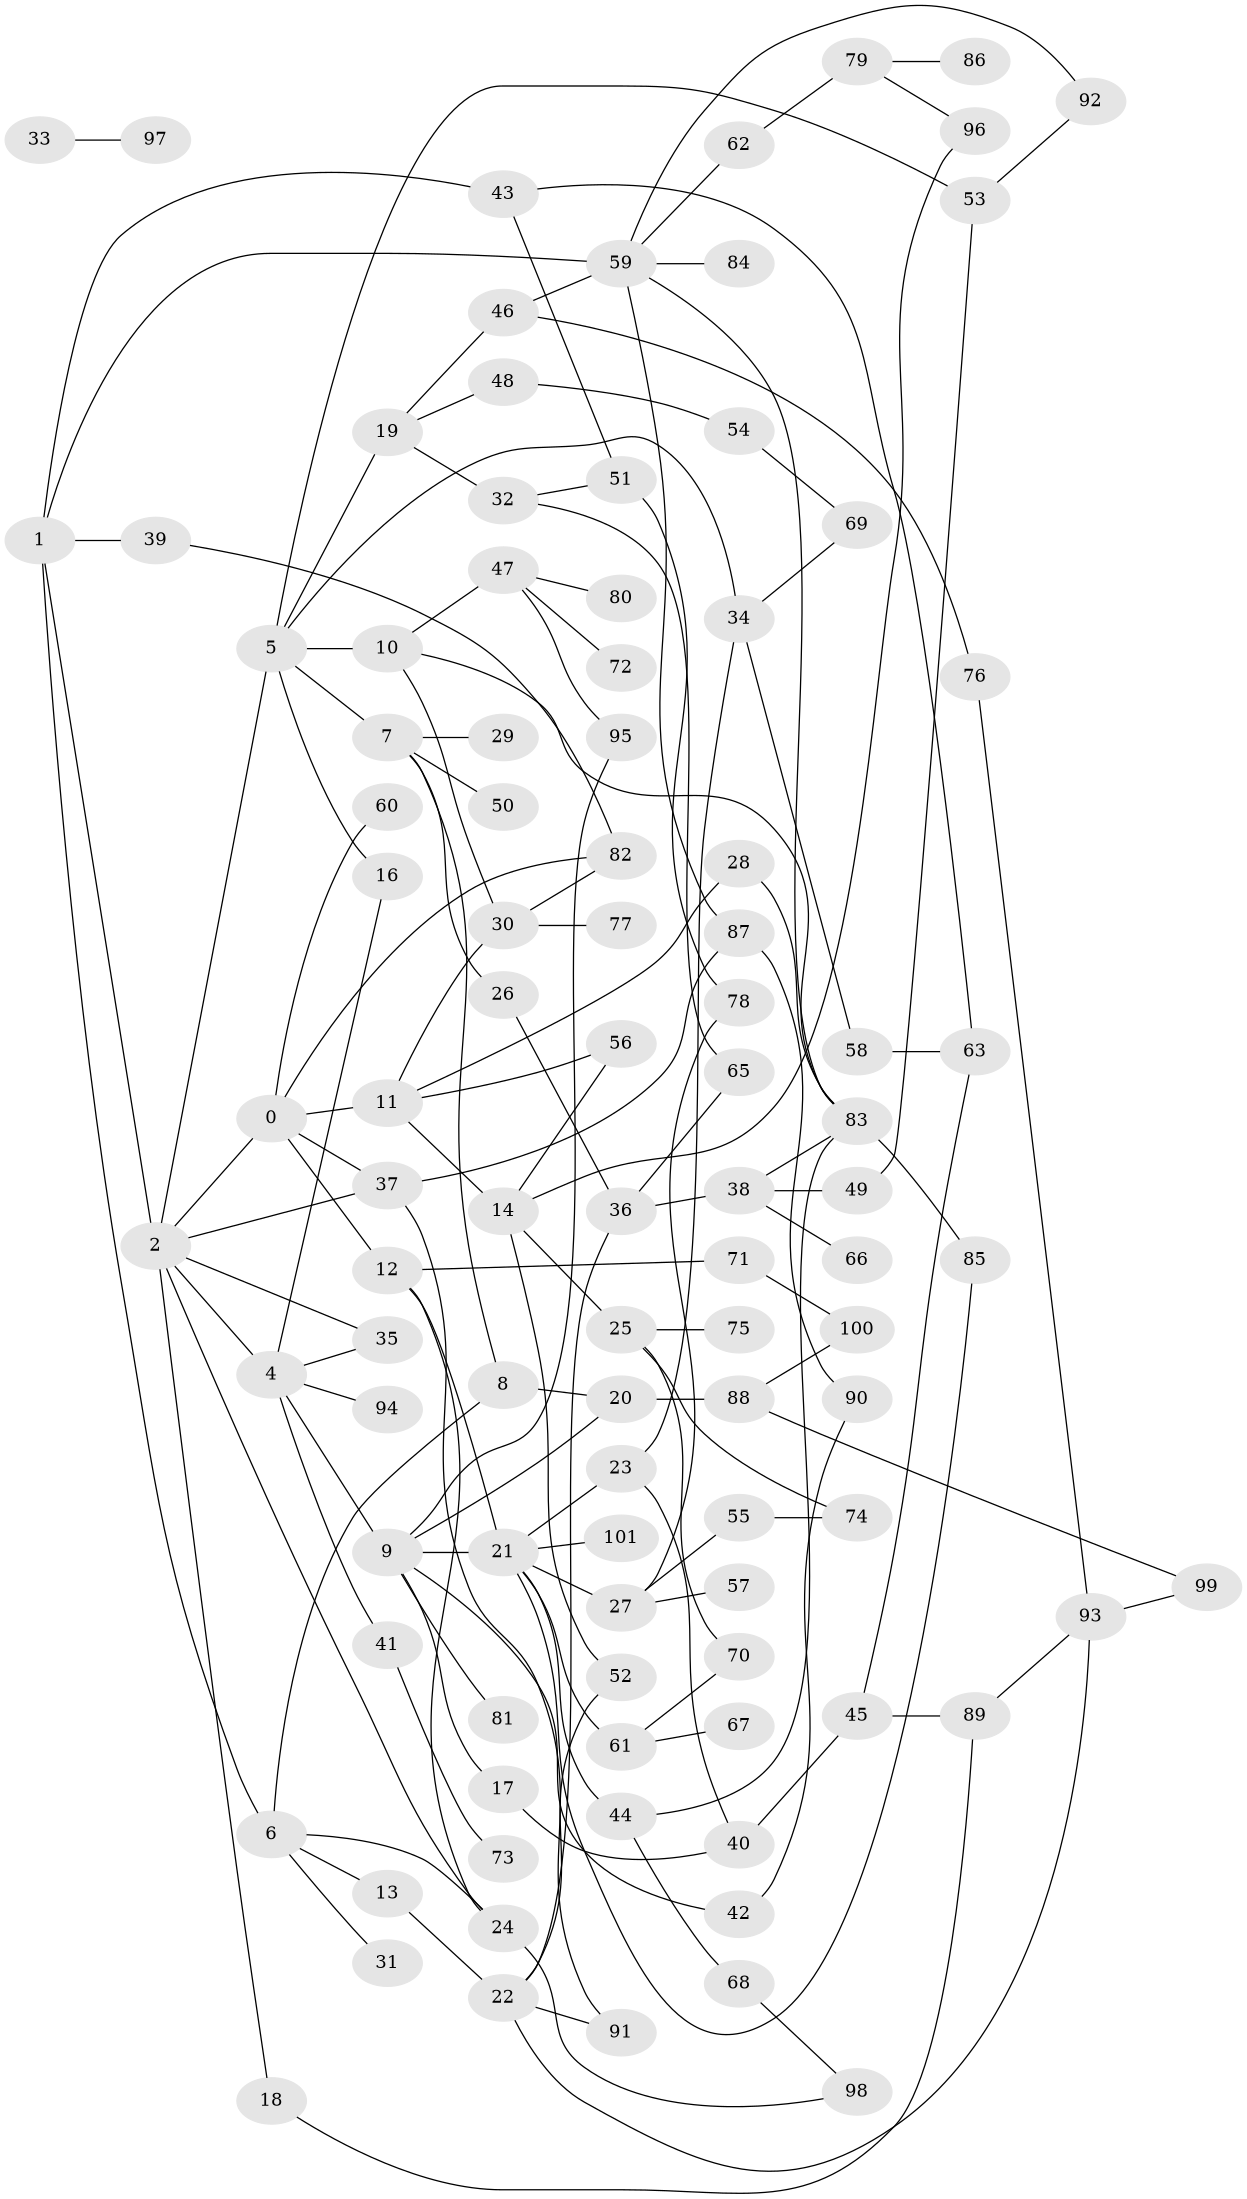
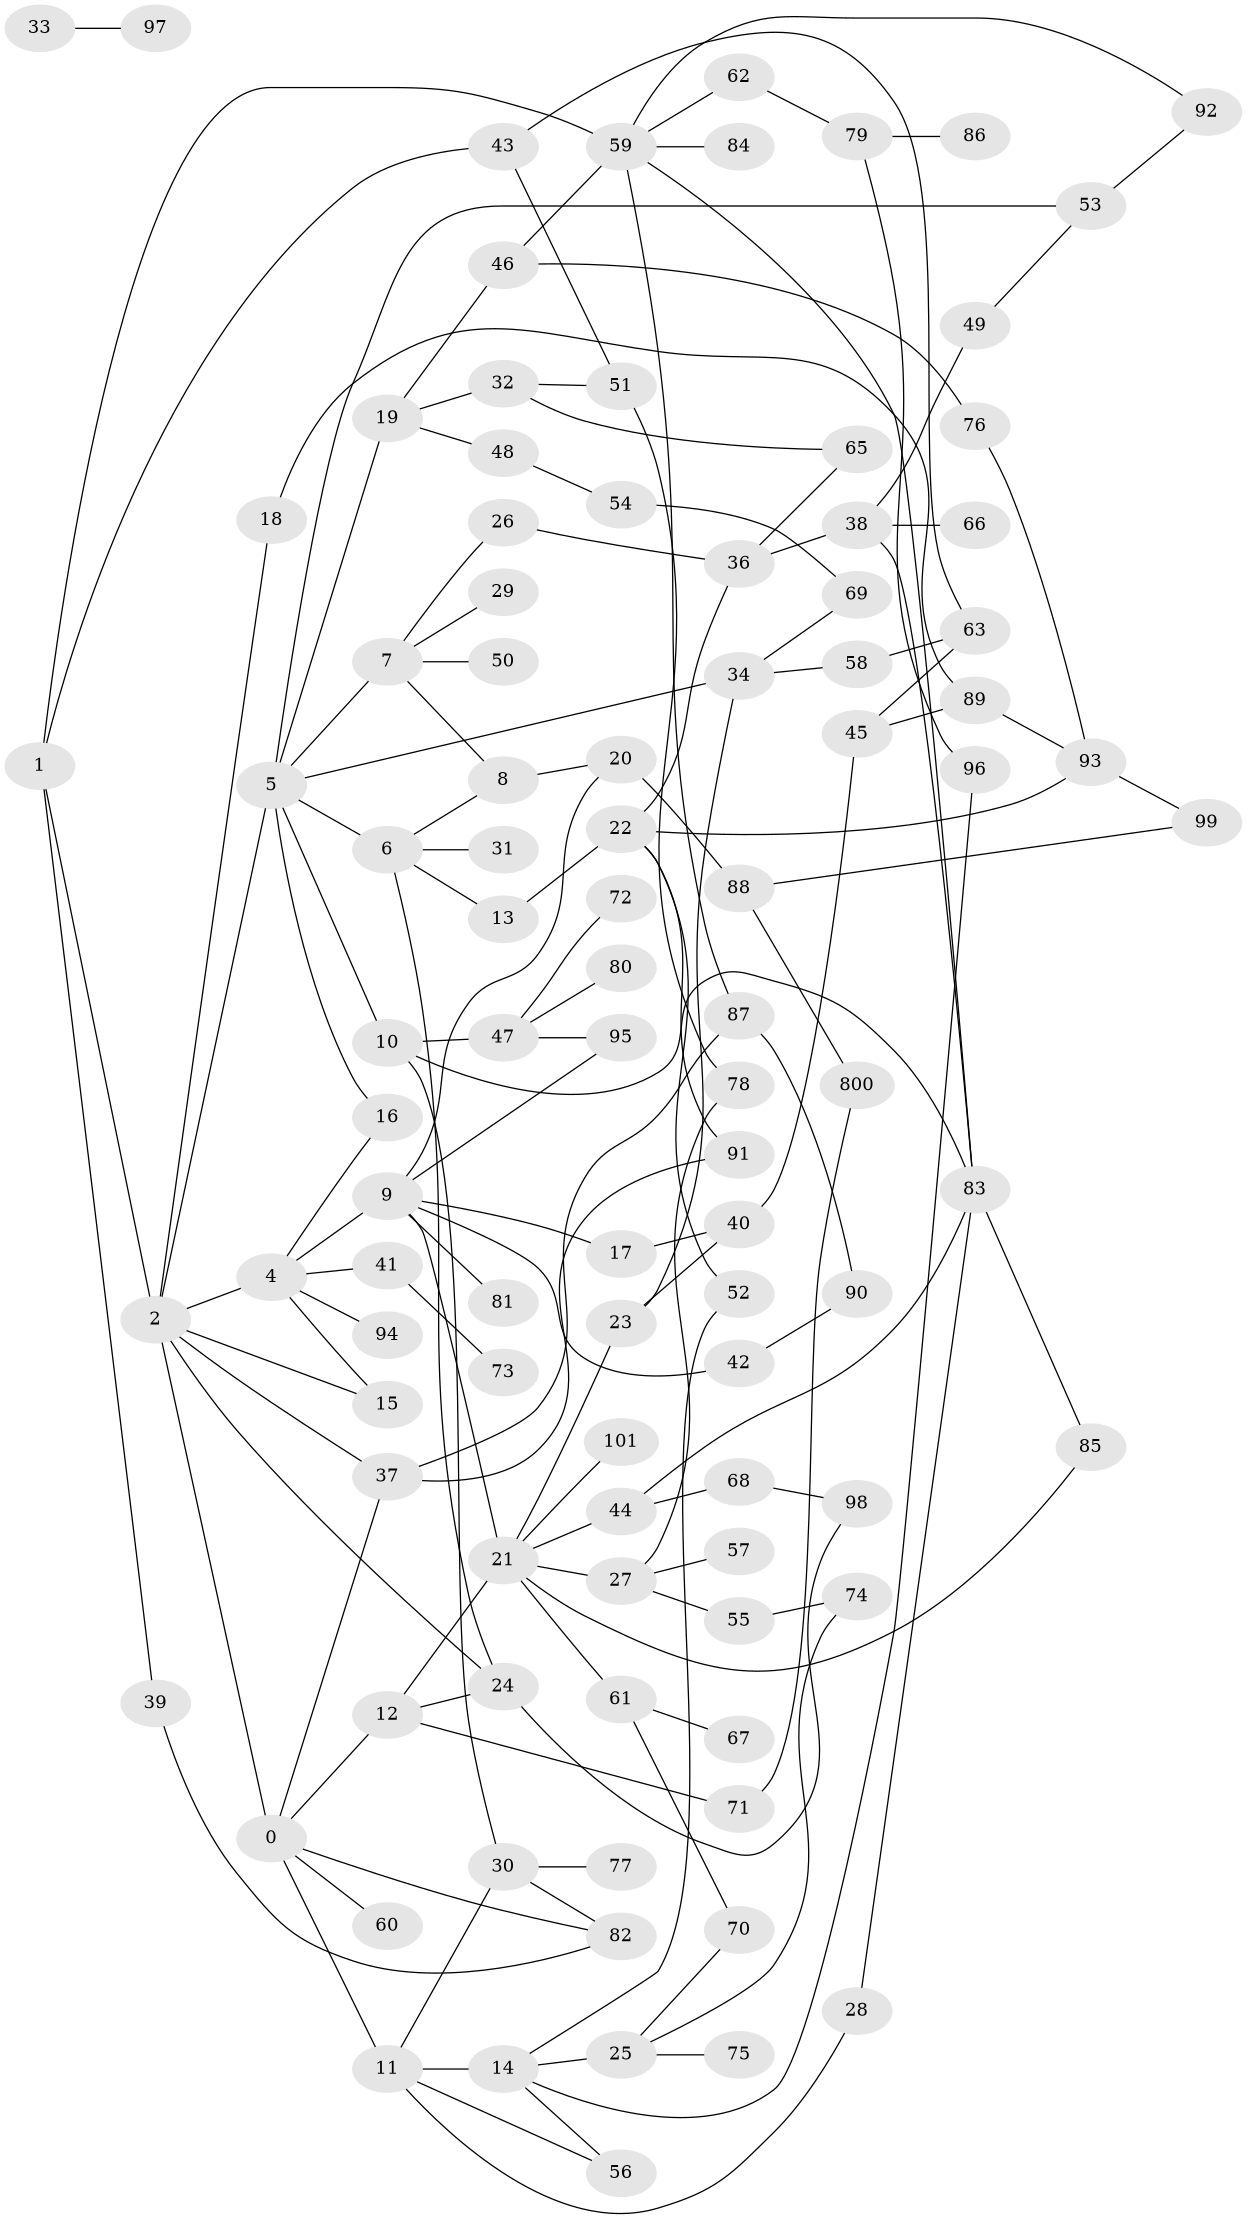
edge "1" -- "6": now "5" -- "6"
node "100": label "100" -> "800"
node "35": label "35" -> "15"
